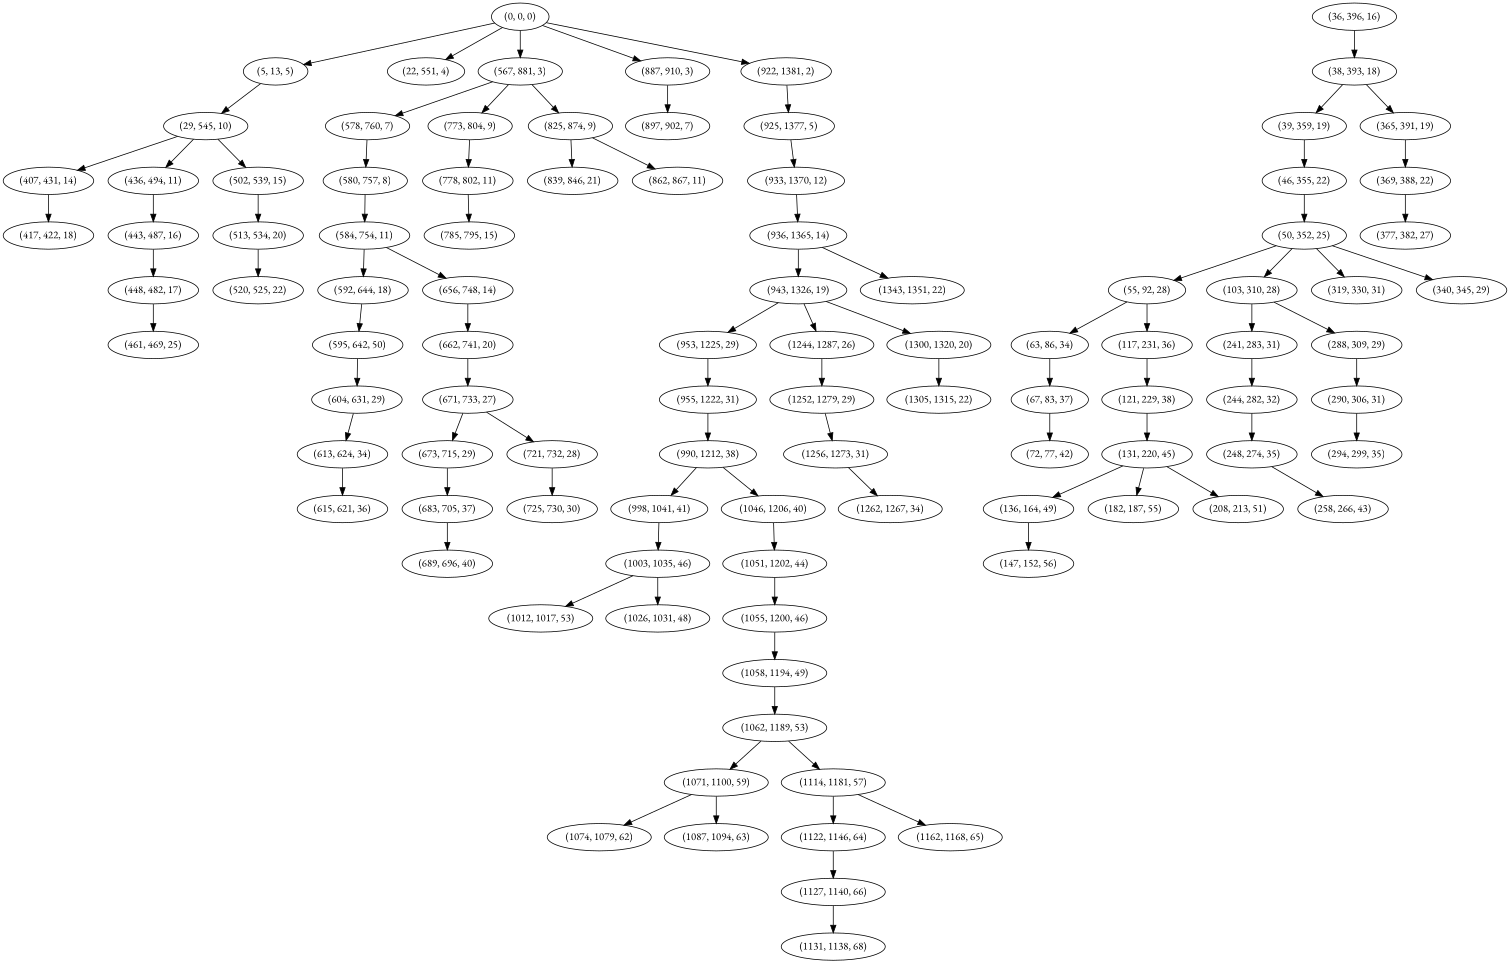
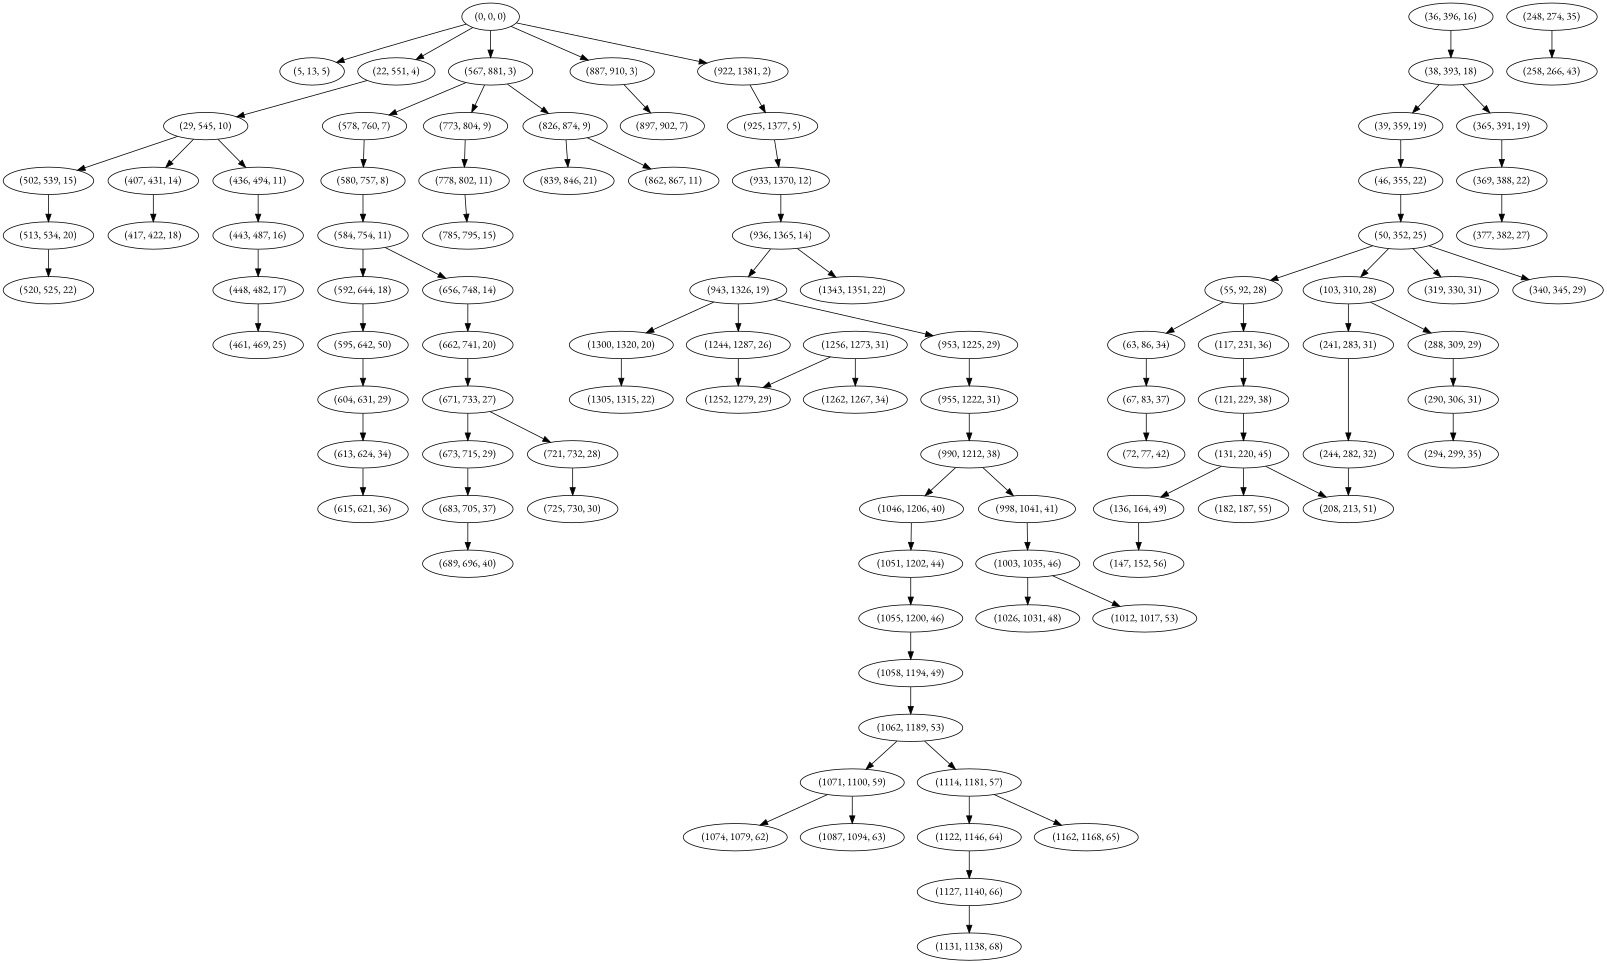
edge "(5, 13, 5)" -> "(29, 545, 10)": now "(22, 551, 4)" -> "(29, 545, 10)"
node "(825, 874, 9)": label "(825, 874, 9)" -> "(826, 874, 9)"
edge "(1252, 1279, 29)" -> "(1256, 1273, 31)": reversed
edge "(244, 282, 32)" -> "(248, 274, 35)": now "(244, 282, 32)" -> "(208, 213, 51)"
